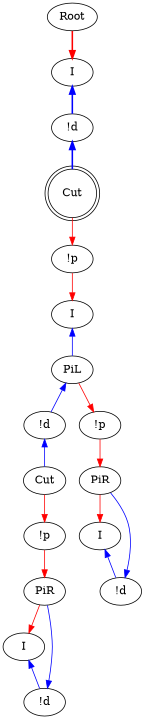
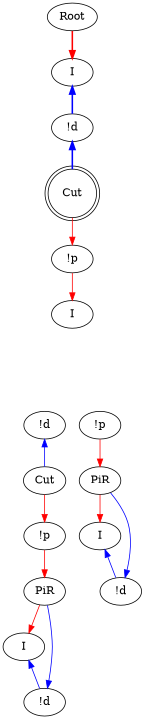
node "PiL": removed
